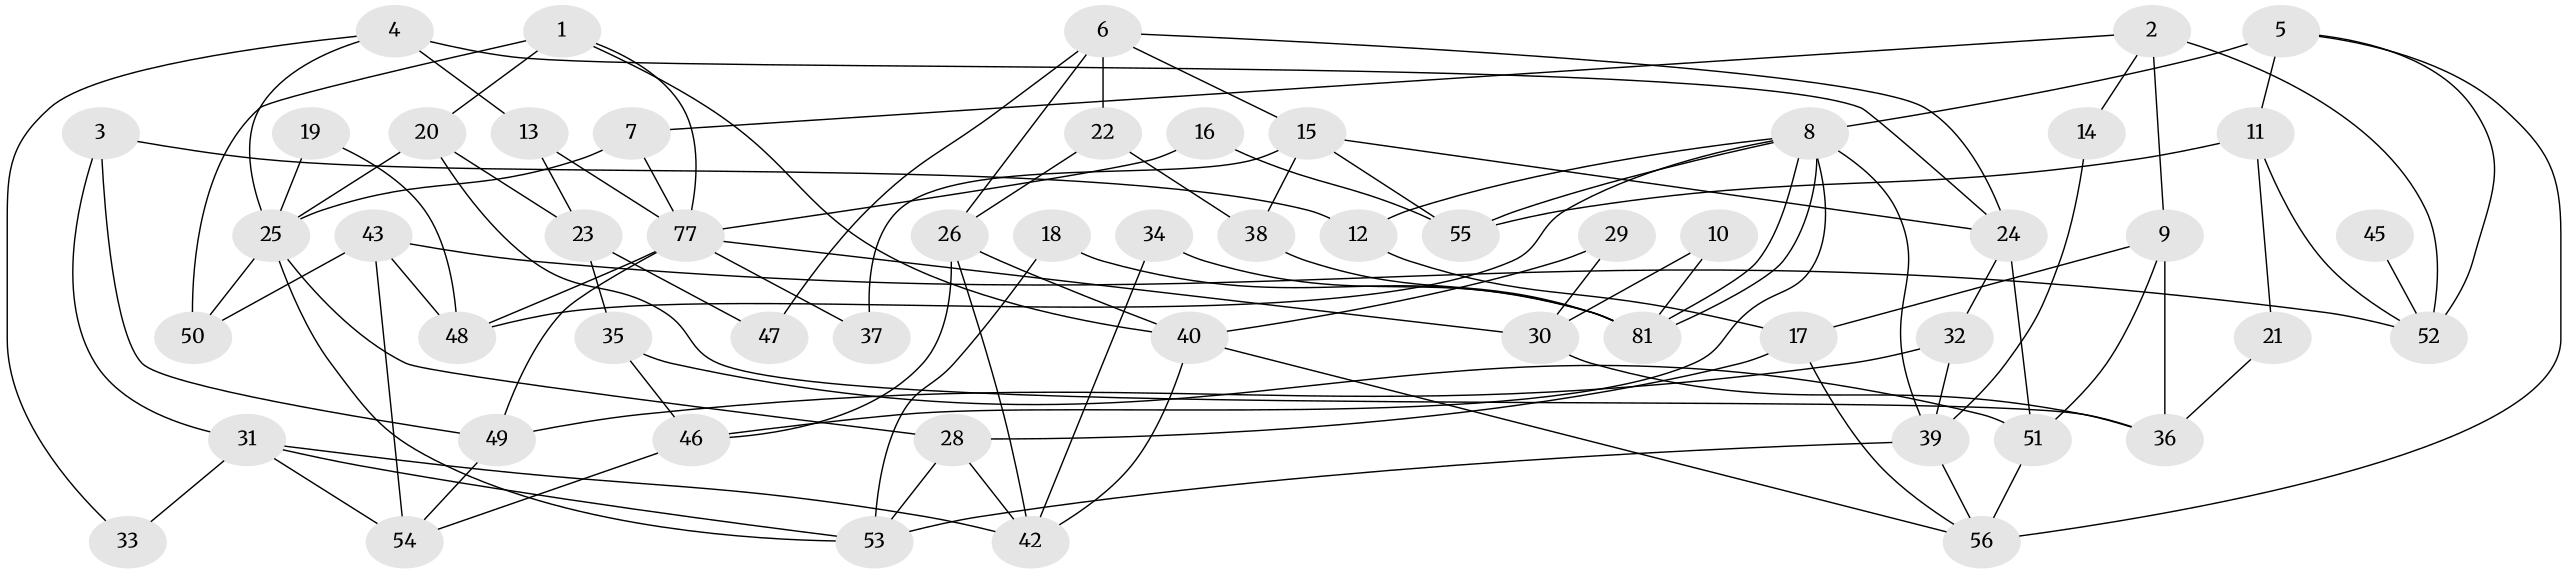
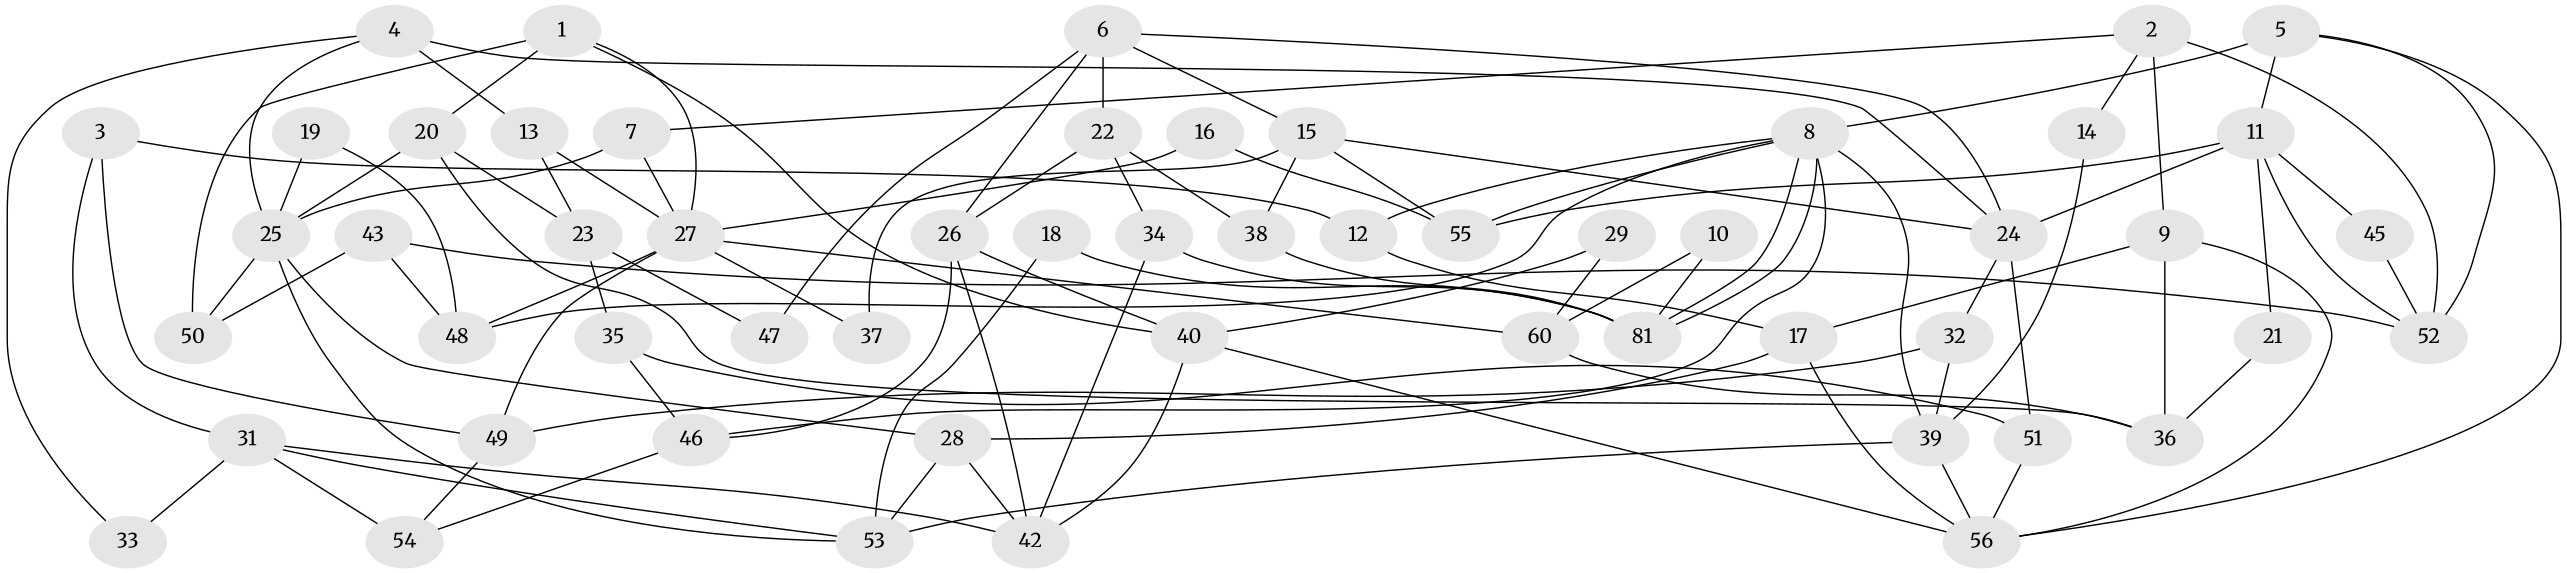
edge "11" -- "24": added
edge "11" -- "45": added
edge "22" -- "34": added
node "77": label "77" -> "27"
node "30": label "30" -> "60"
edge "9" -- "51": now "9" -- "56"
edge "43" -- "54": removed
